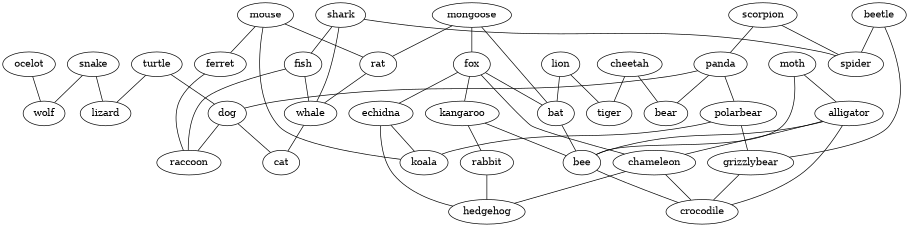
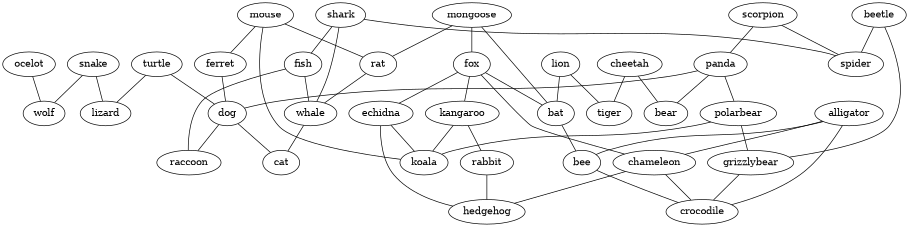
node "moth": removed
edge "ferret" -- "raccoon": now "ferret" -- "dog"
edge "kangaroo" -- "bee": now "kangaroo" -- "koala"
